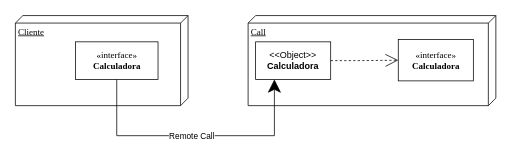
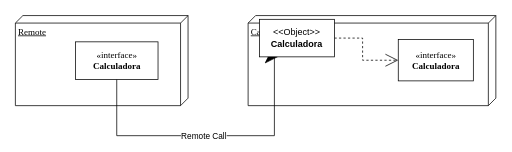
node "Cliente": label "Cliente" -> "Remote"
node "<<Object>> Calculadora": moved (293, 60) -> (297, 38)
